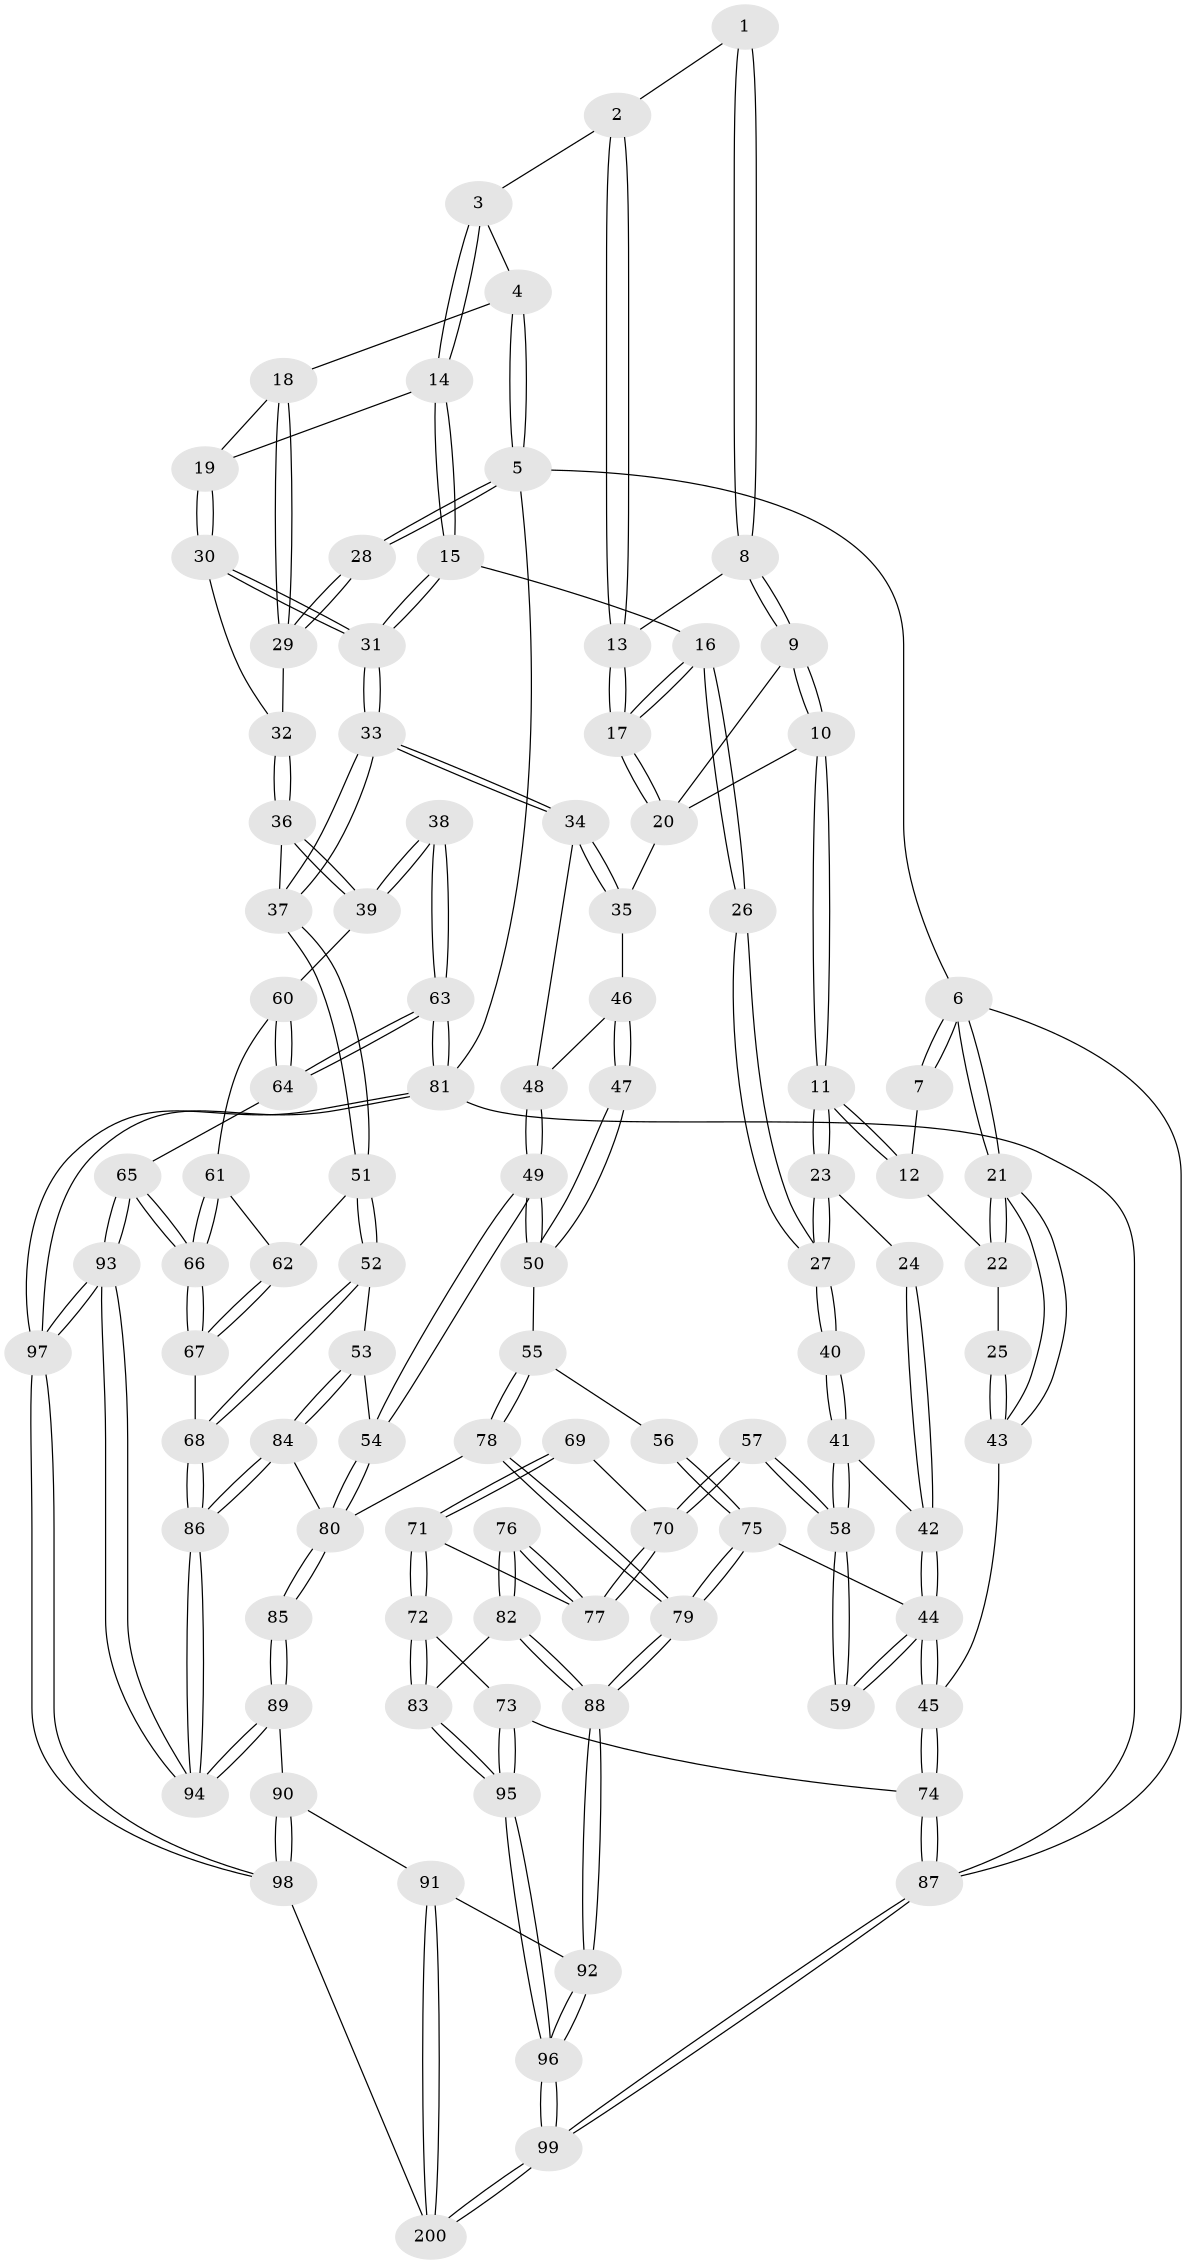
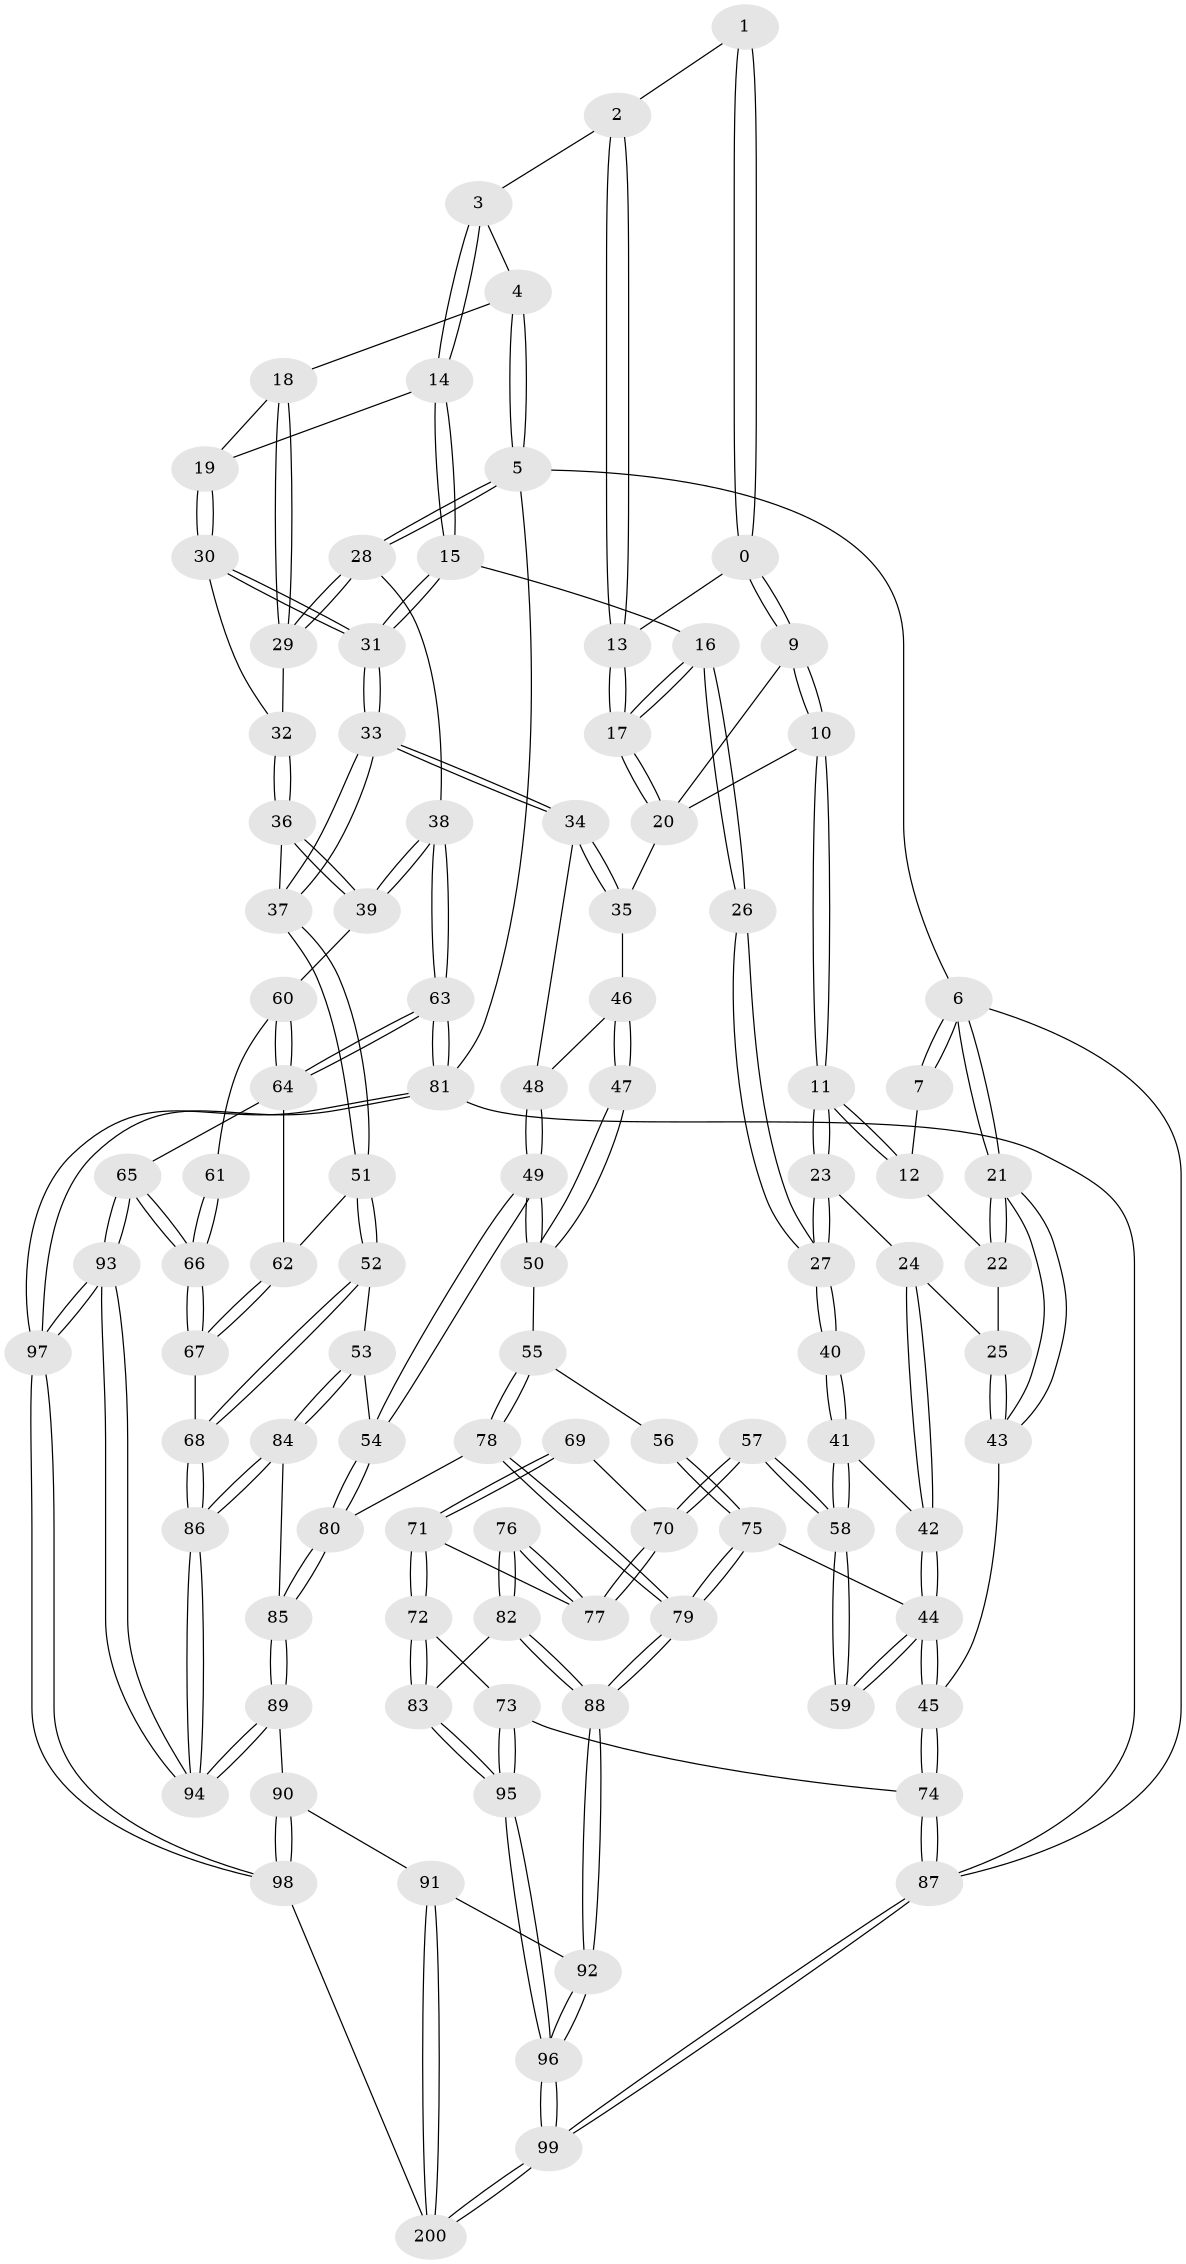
node "8": label "8" -> "0"
edge "28" -- "38": added
edge "61" -- "62": now "64" -- "62"
edge "24" -- "25": added
edge "84" -- "80": now "84" -- "85"
